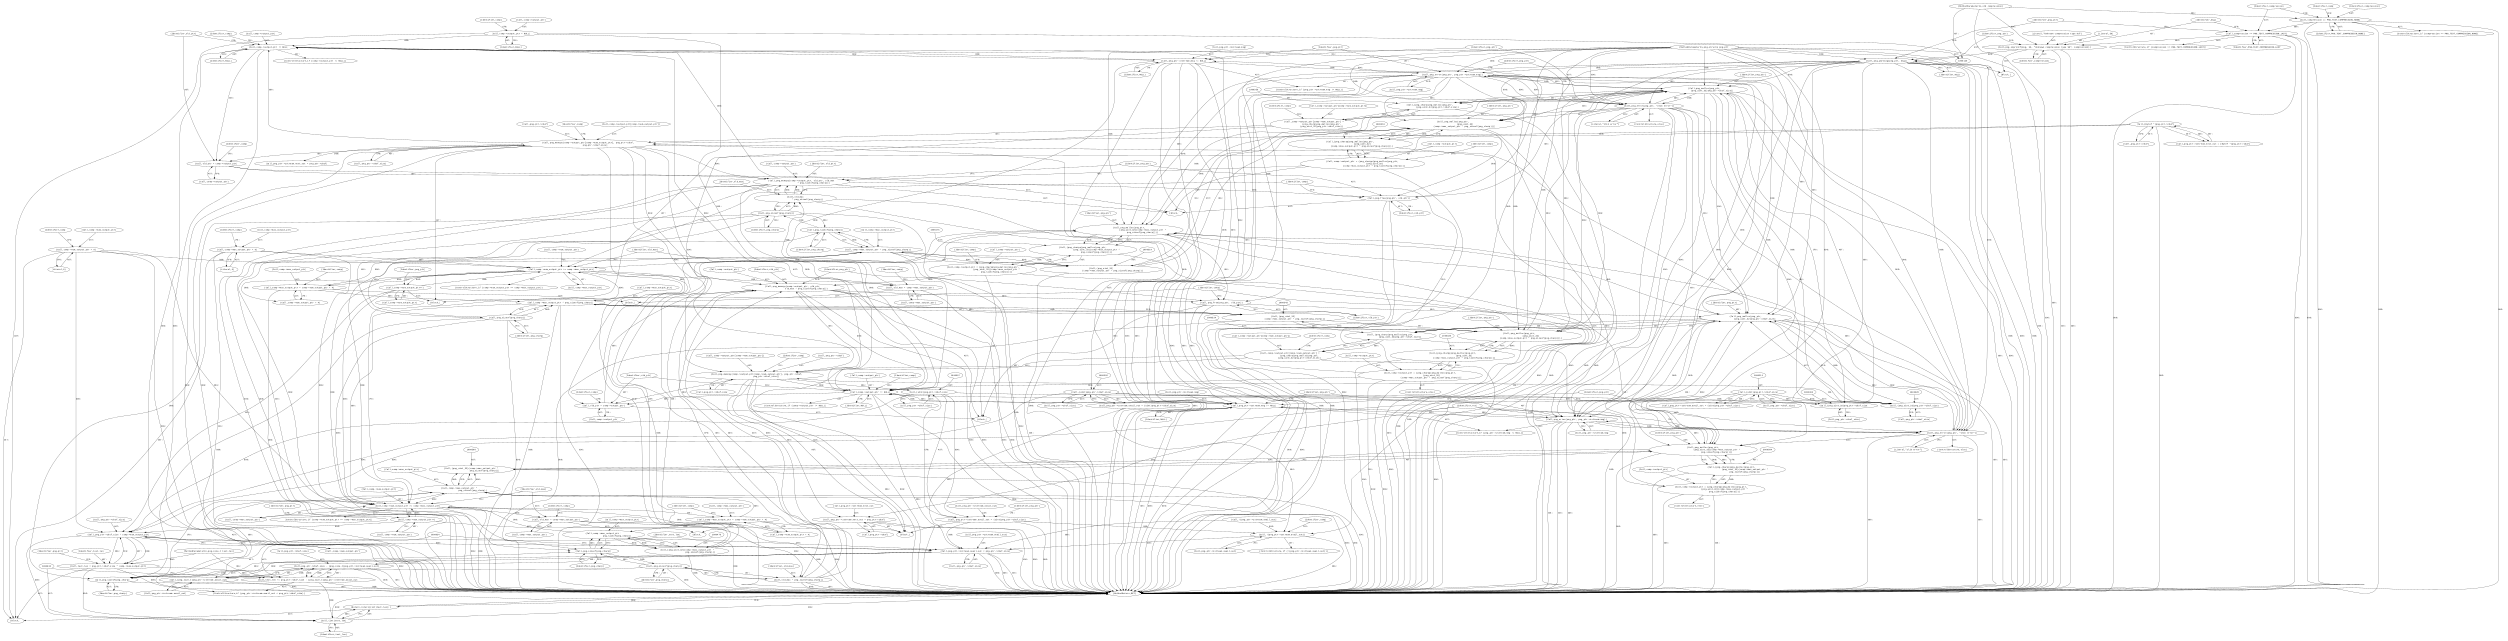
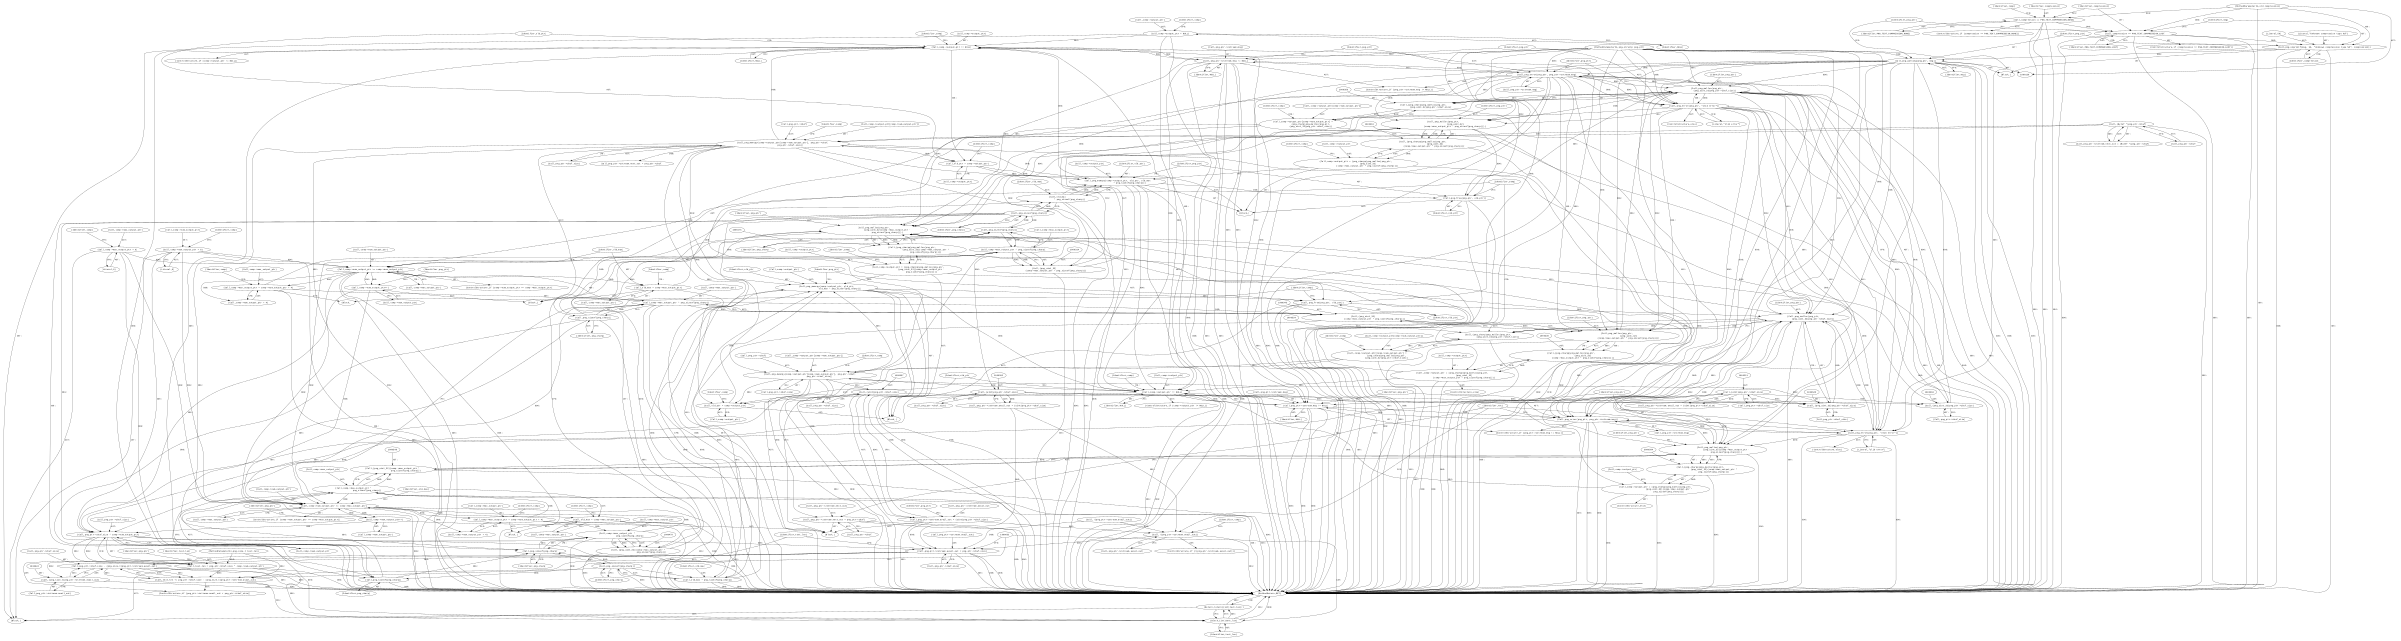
edge "(MethodParameterIn,old compression)" -> "(Call,compression >= PNG_TEXT_COMPRESSION_LAST)": added, label "DDG:"
edge "(MethodParameterIn,png_structp png_ptr)" -> "1000120": now "(Call,png_warning(png_ptr, msg))" -> "1000120"
edge "1000624" -> "(Call,png_ptr->zstream.avail_out < png_ptr->zbuf_size)": now "1000632" -> "(Call,png_ptr->zstream.avail_out < png_ptr->zbuf_size)"
node "(Call,(int)text_len)": label "(Call,(int)text_len)" -> "(Block,(int)text_len)"
